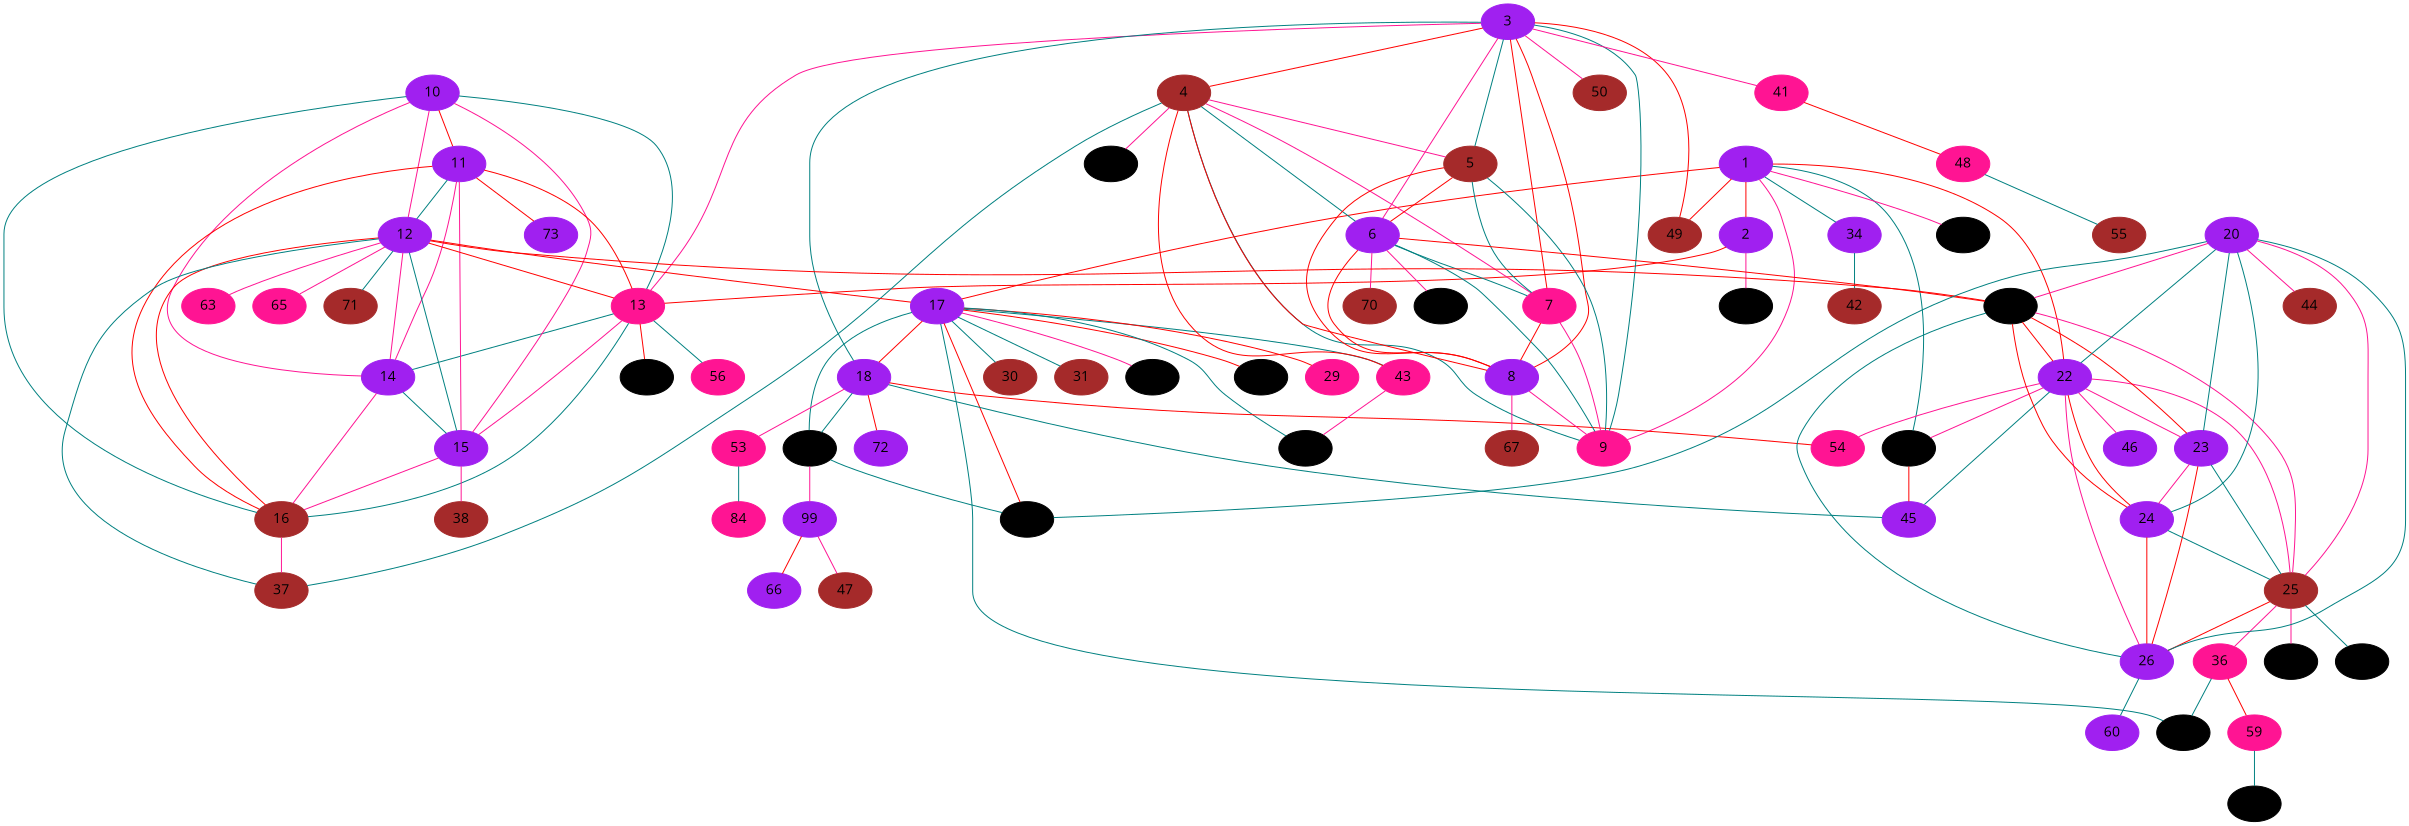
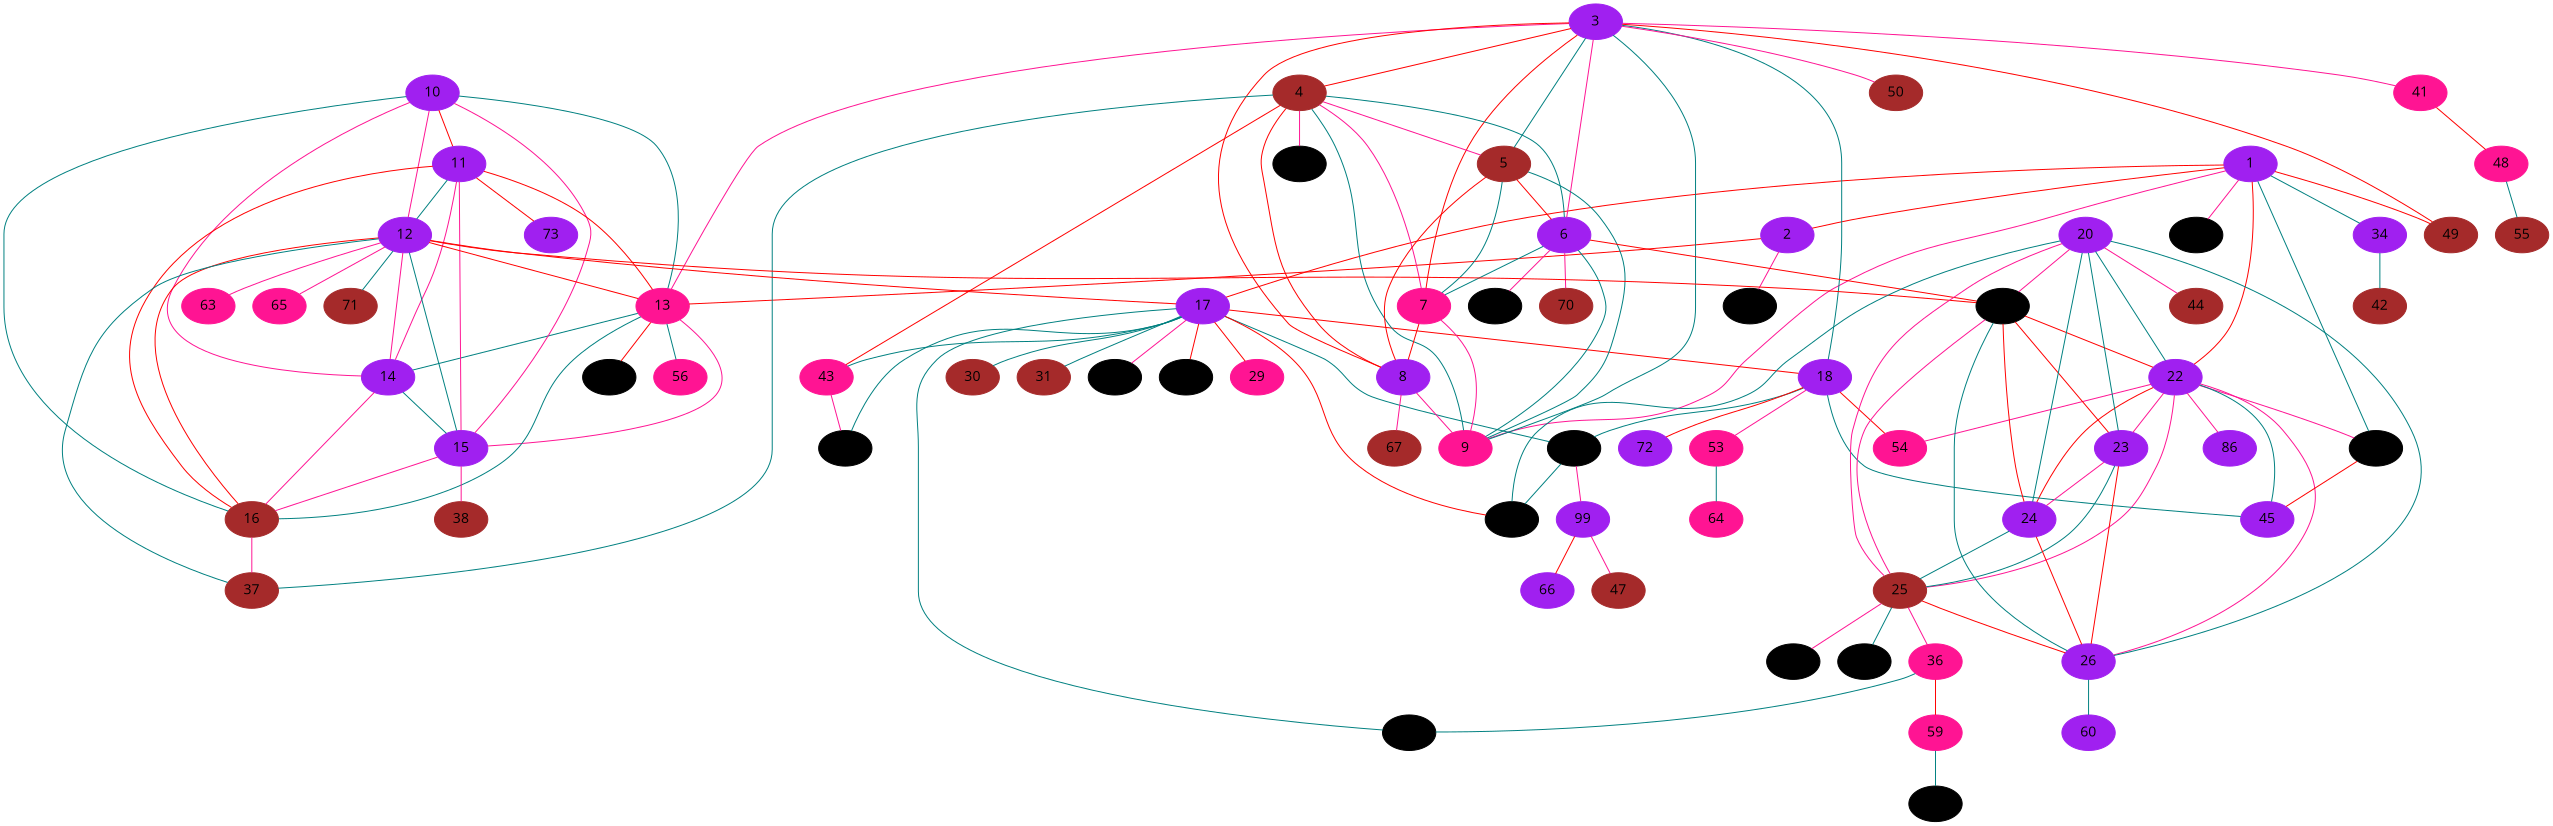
edge "6" -- "8": removed
node "46": label "46" -> "86"
node "84": label "84" -> "64"
